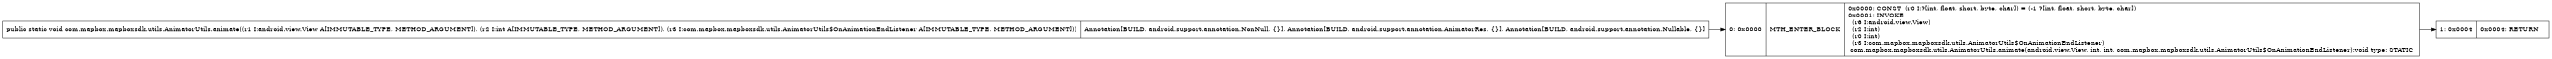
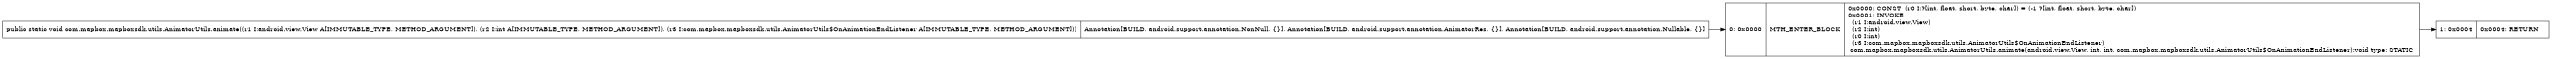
node "0: 0x0000": text "(r6 I:android.view.View)" -> "(r1 I:android.view.View)"
